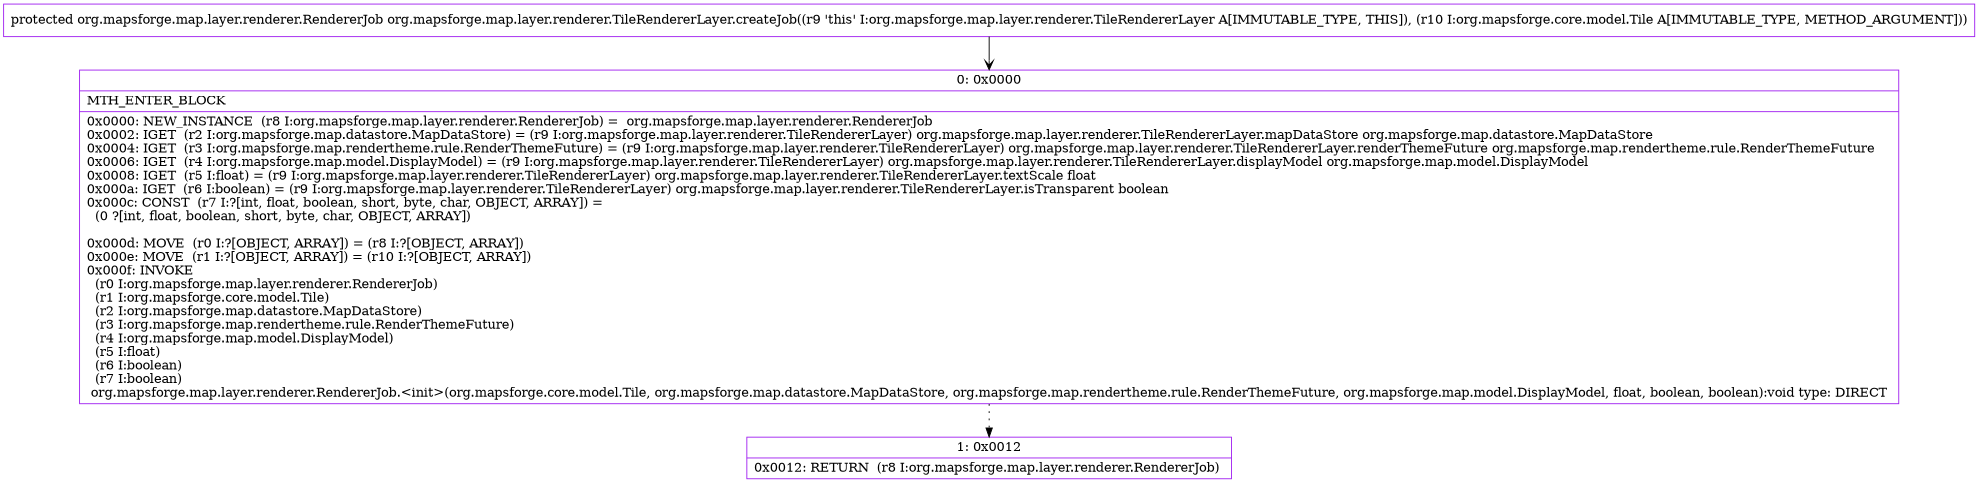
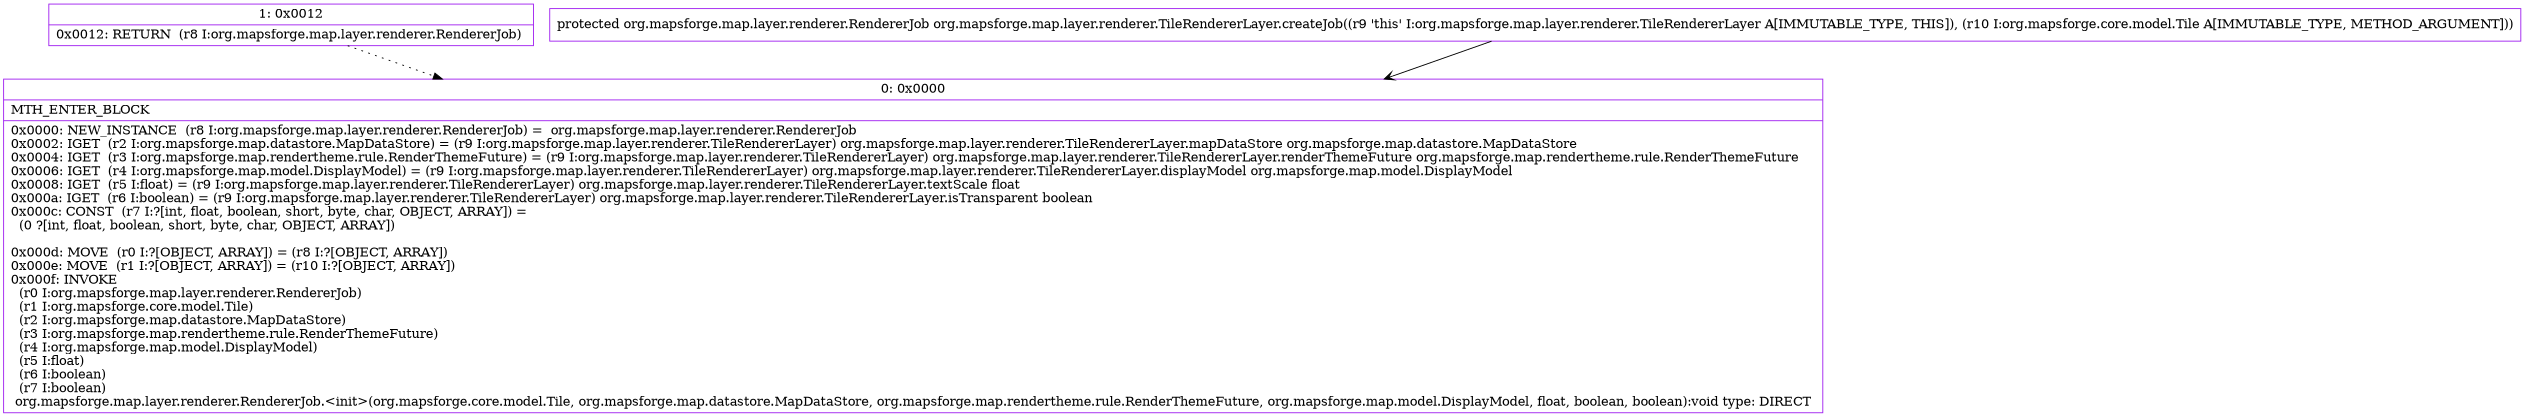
edge "0: 0x0000" -> "1: 0x0012": reversed
